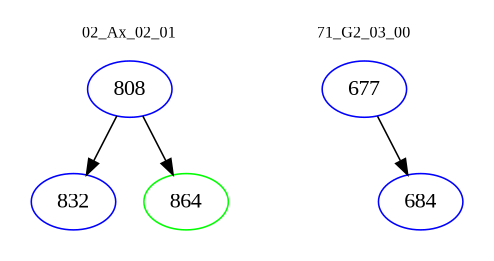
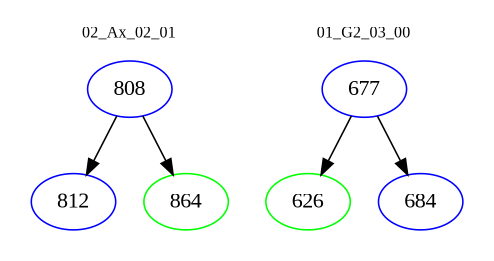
cluster "71_G2_03_00": label "71_G2_03_00" -> "01_G2_03_00"
node "832": label "832" -> "812"
node "626": added
